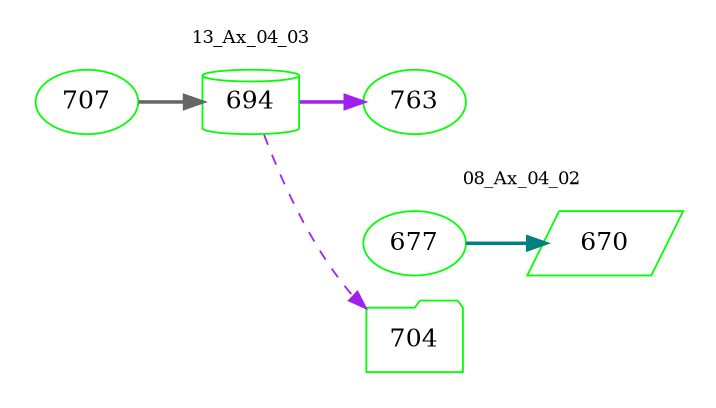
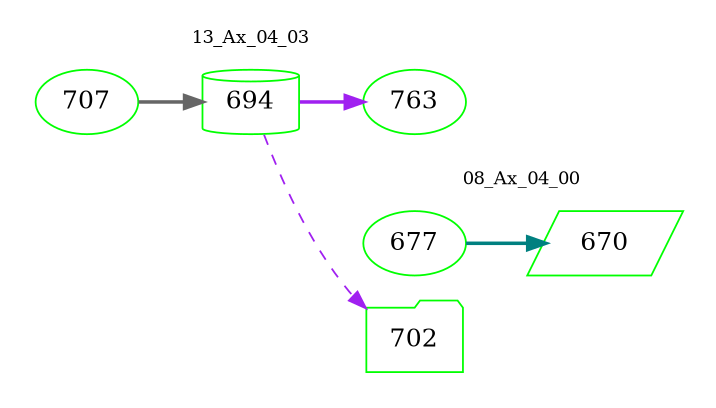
cluster "08_Ax_04_02": label "08_Ax_04_02" -> "08_Ax_04_00"
node "704": label "704" -> "702"
